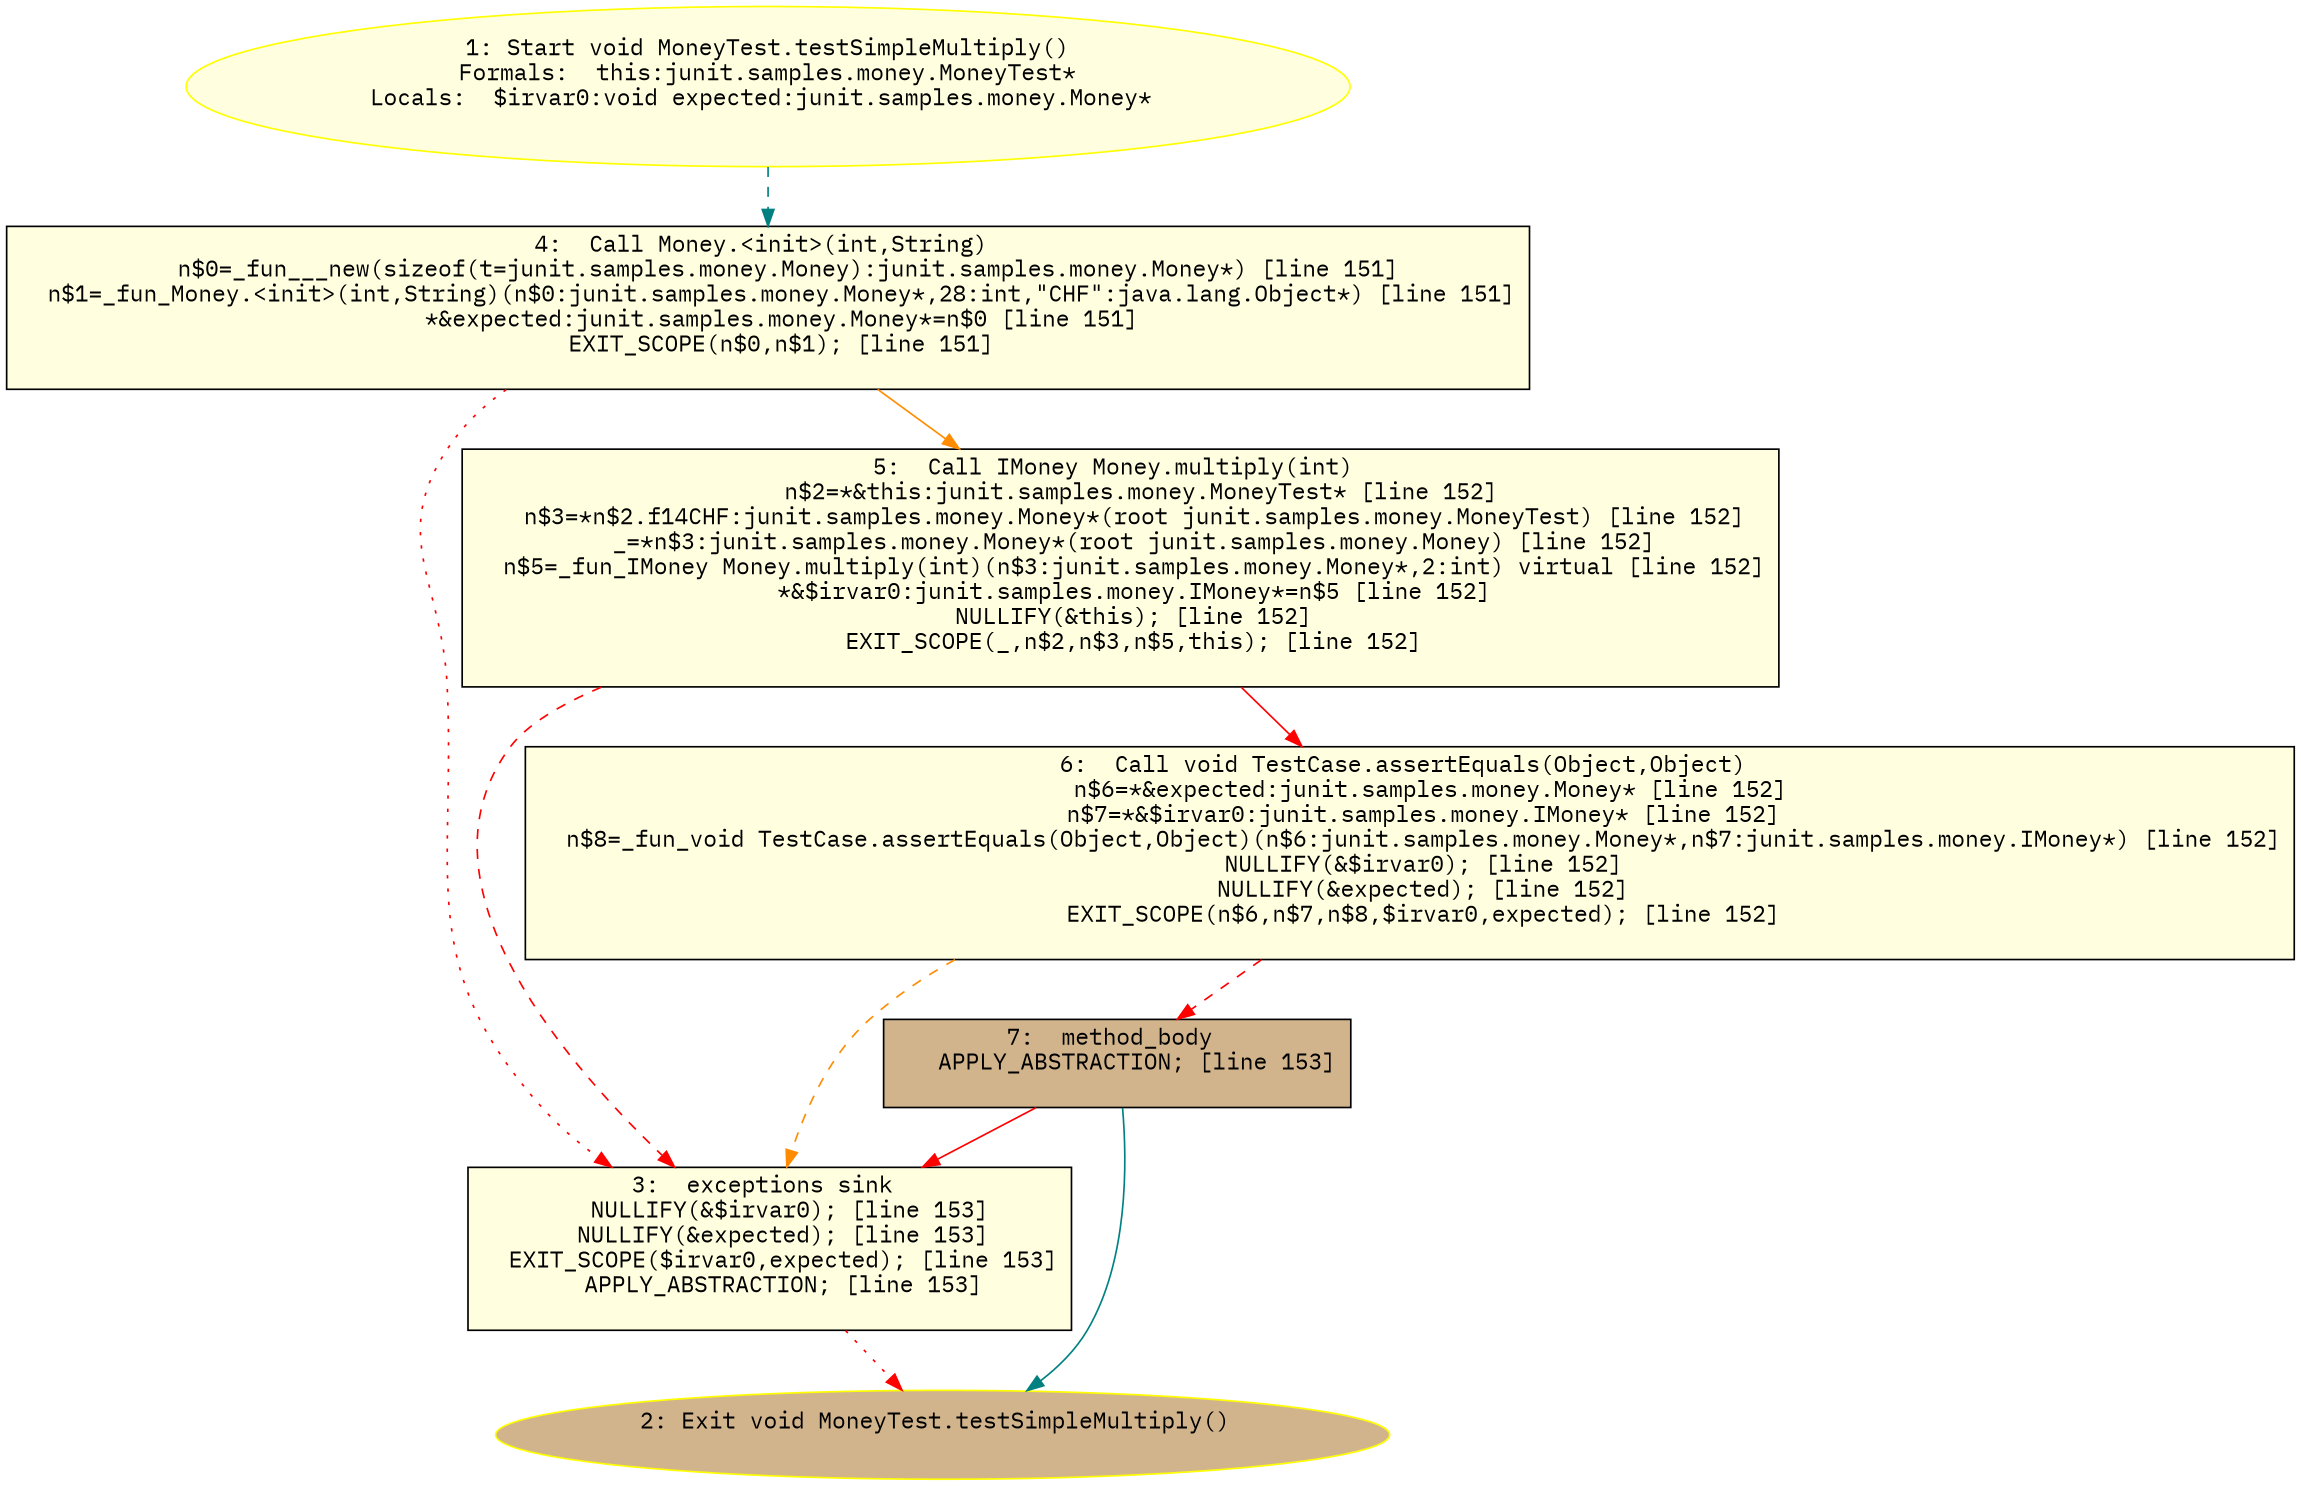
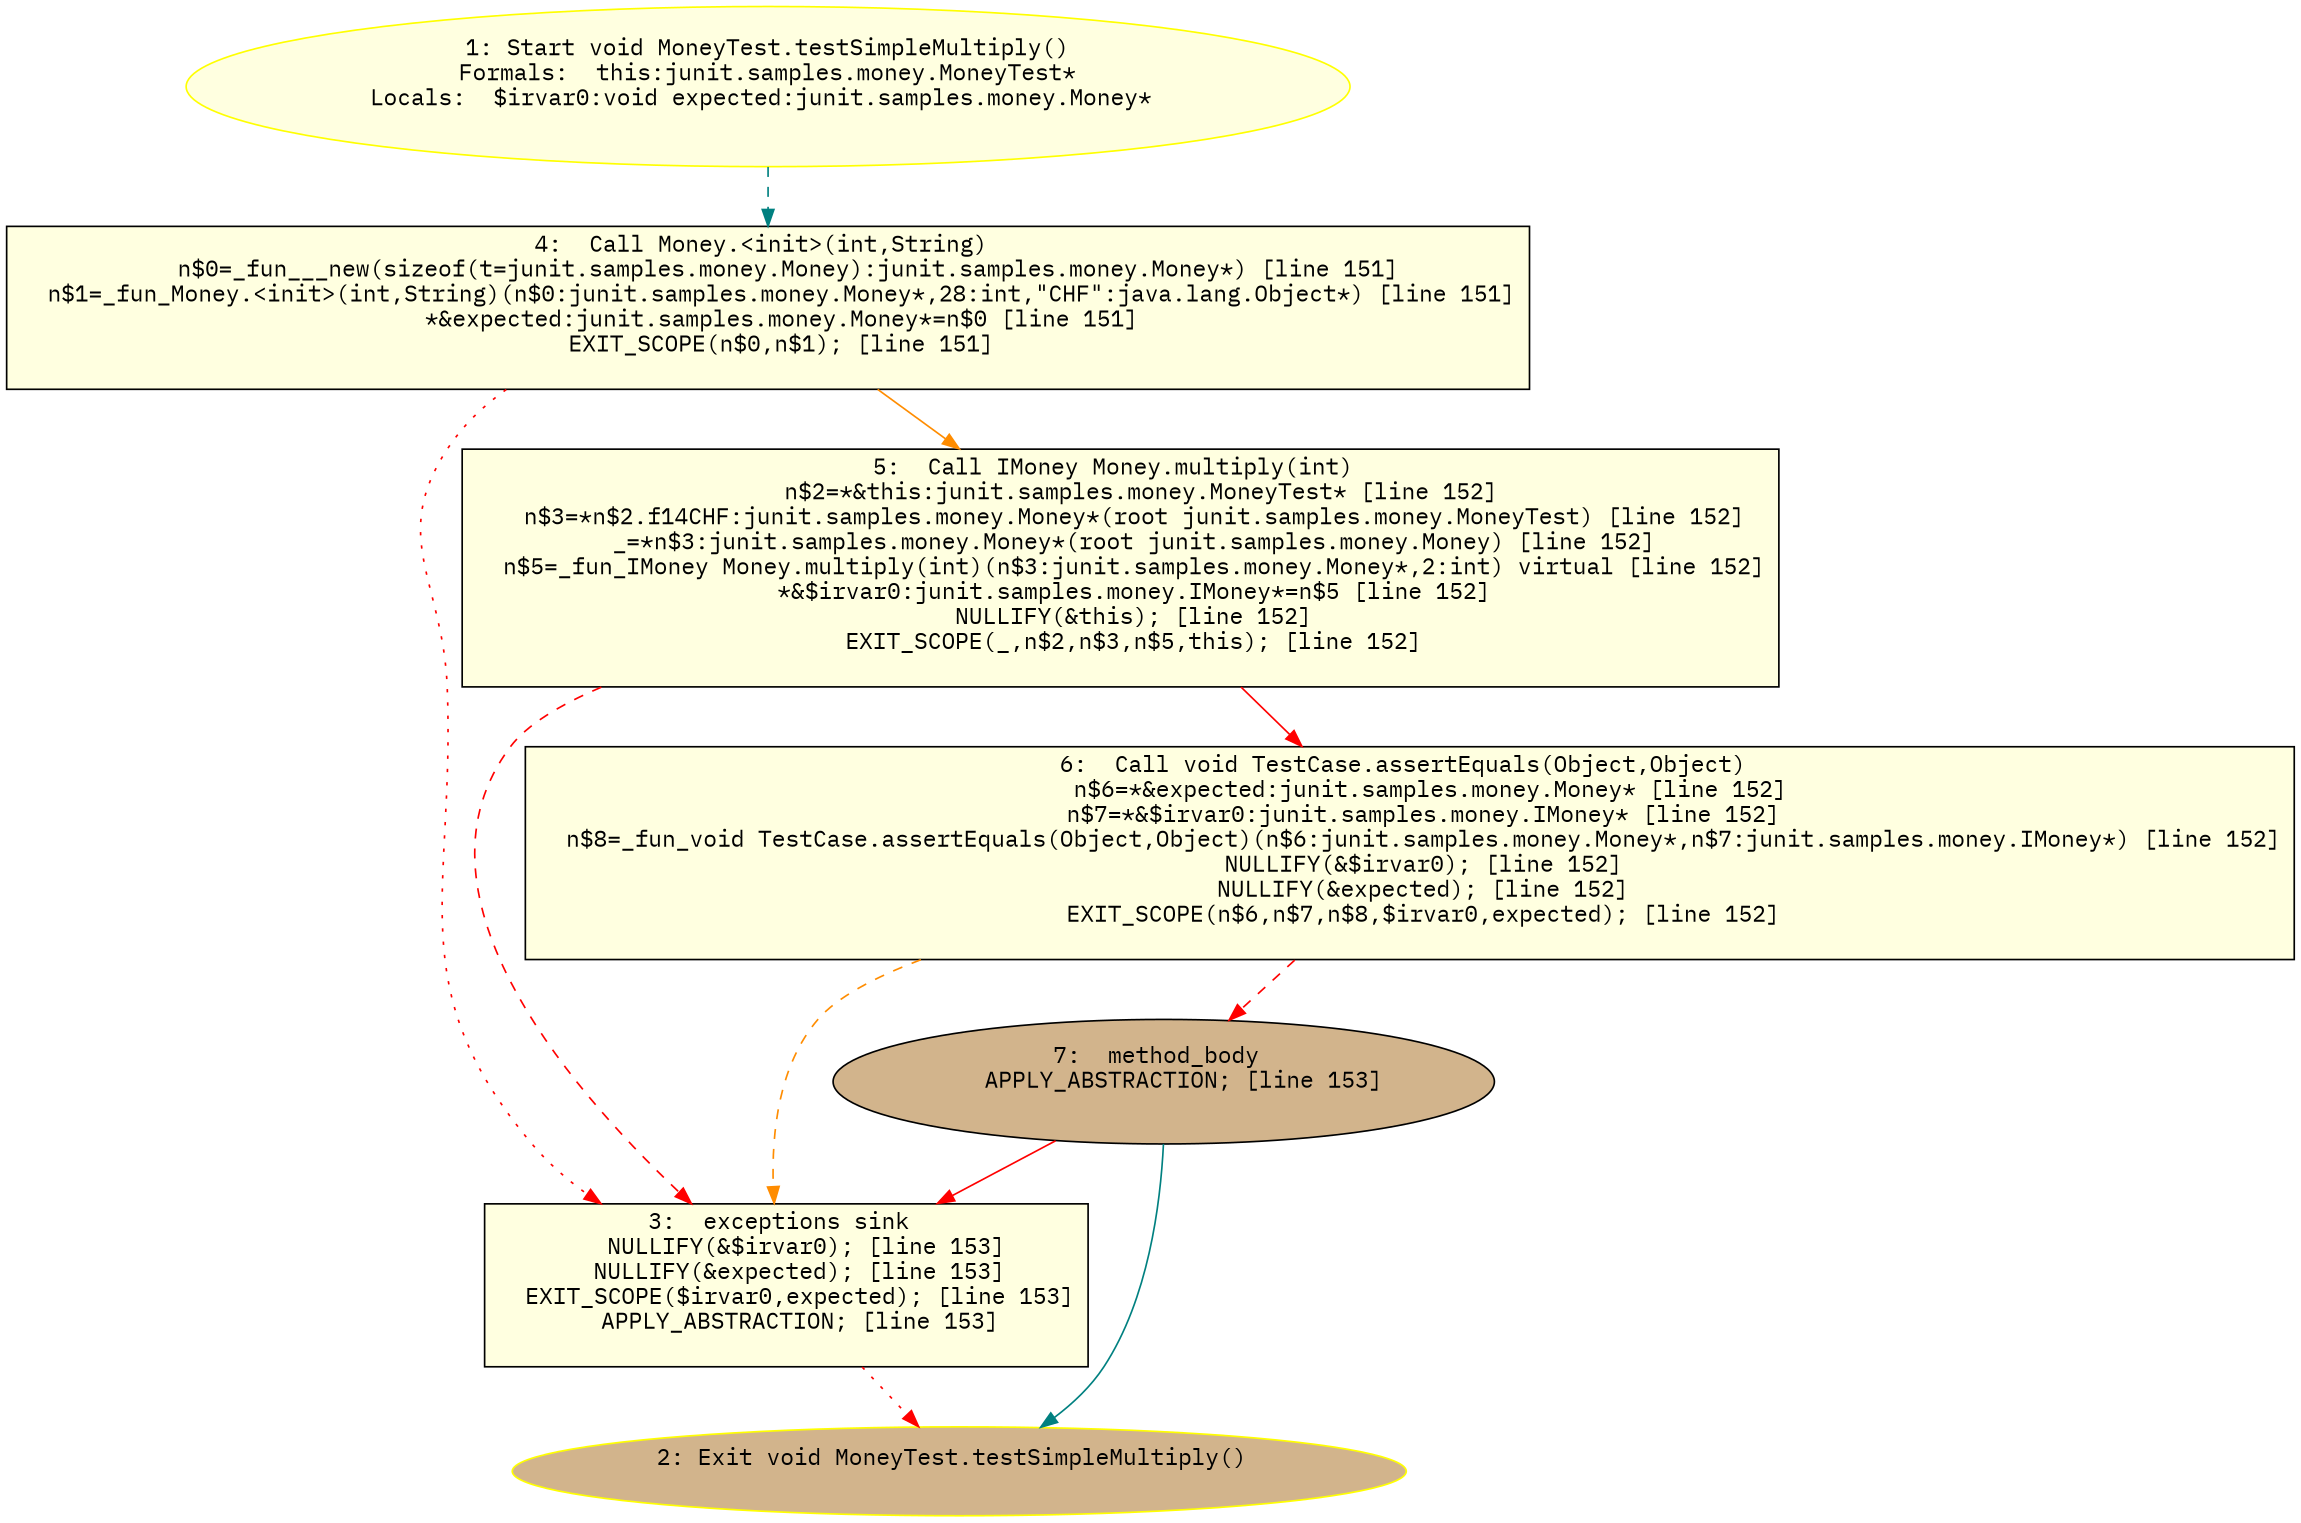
node "7:  method_body APPLY_ABSTRACTION; [line 153]": shape box -> ellipse
